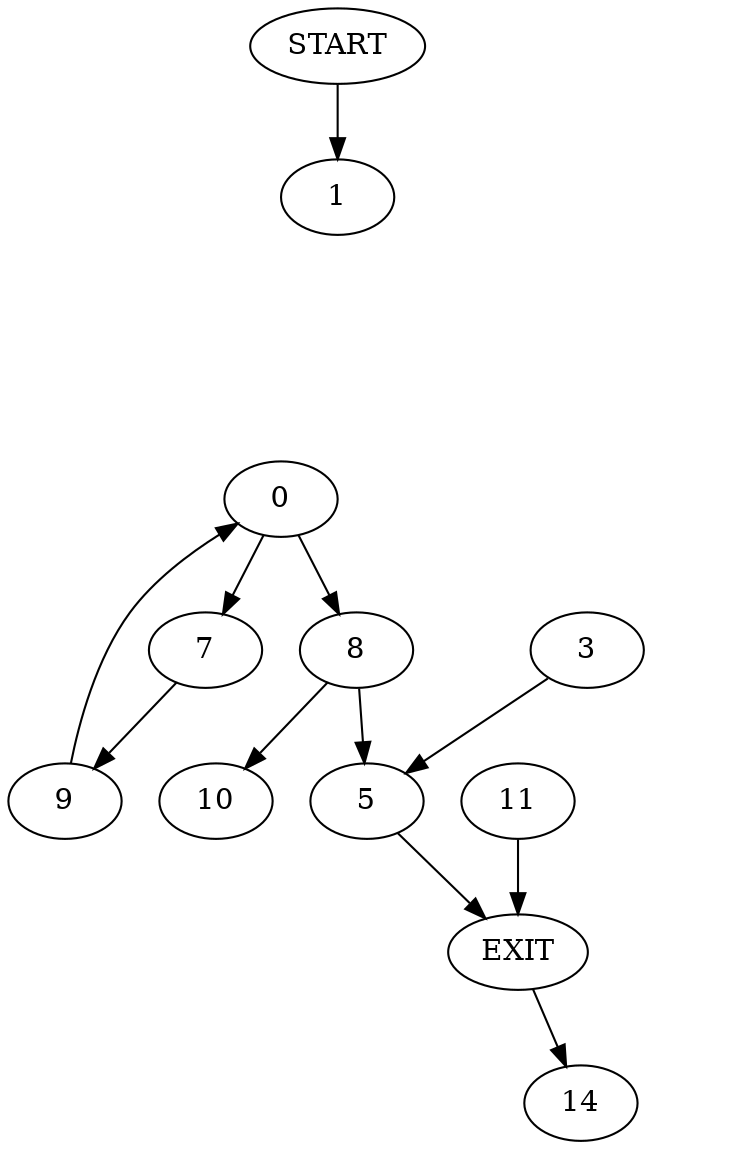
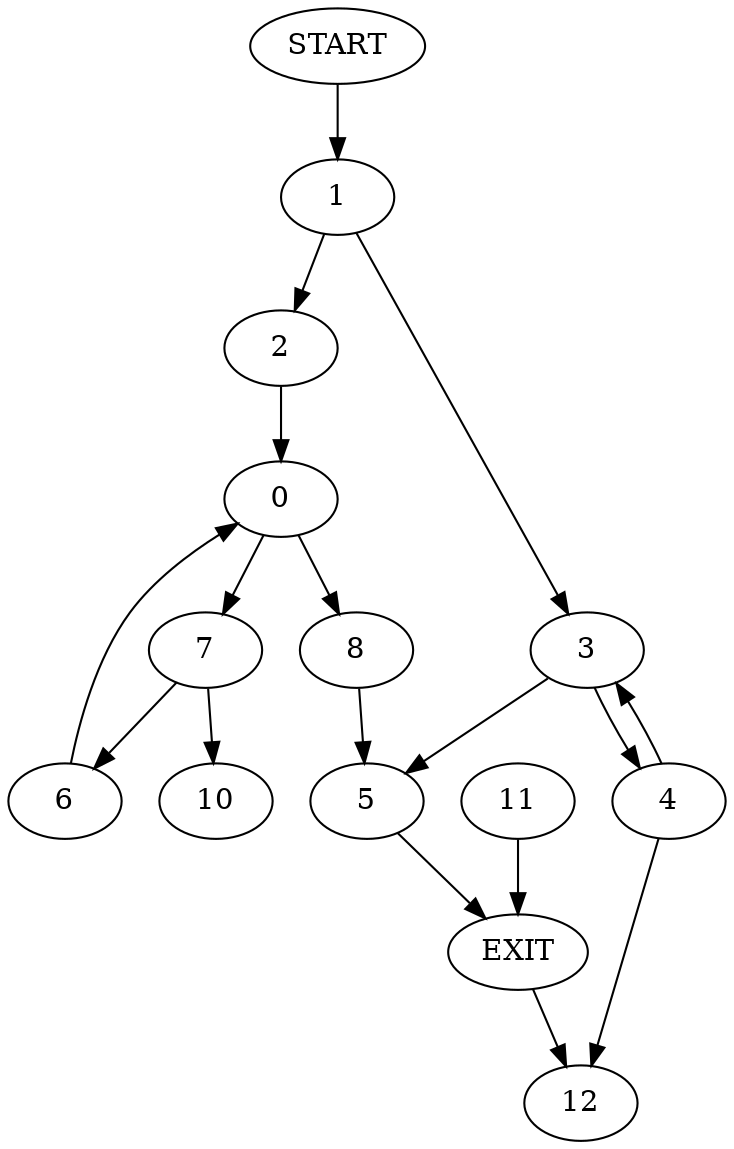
node "2": added
edge "1" -> "3": added
edge "8" -> "10": now "7" -> "10"
node "9": label "9" -> "6"
node "4": added
node "14": label "14" -> "12"
